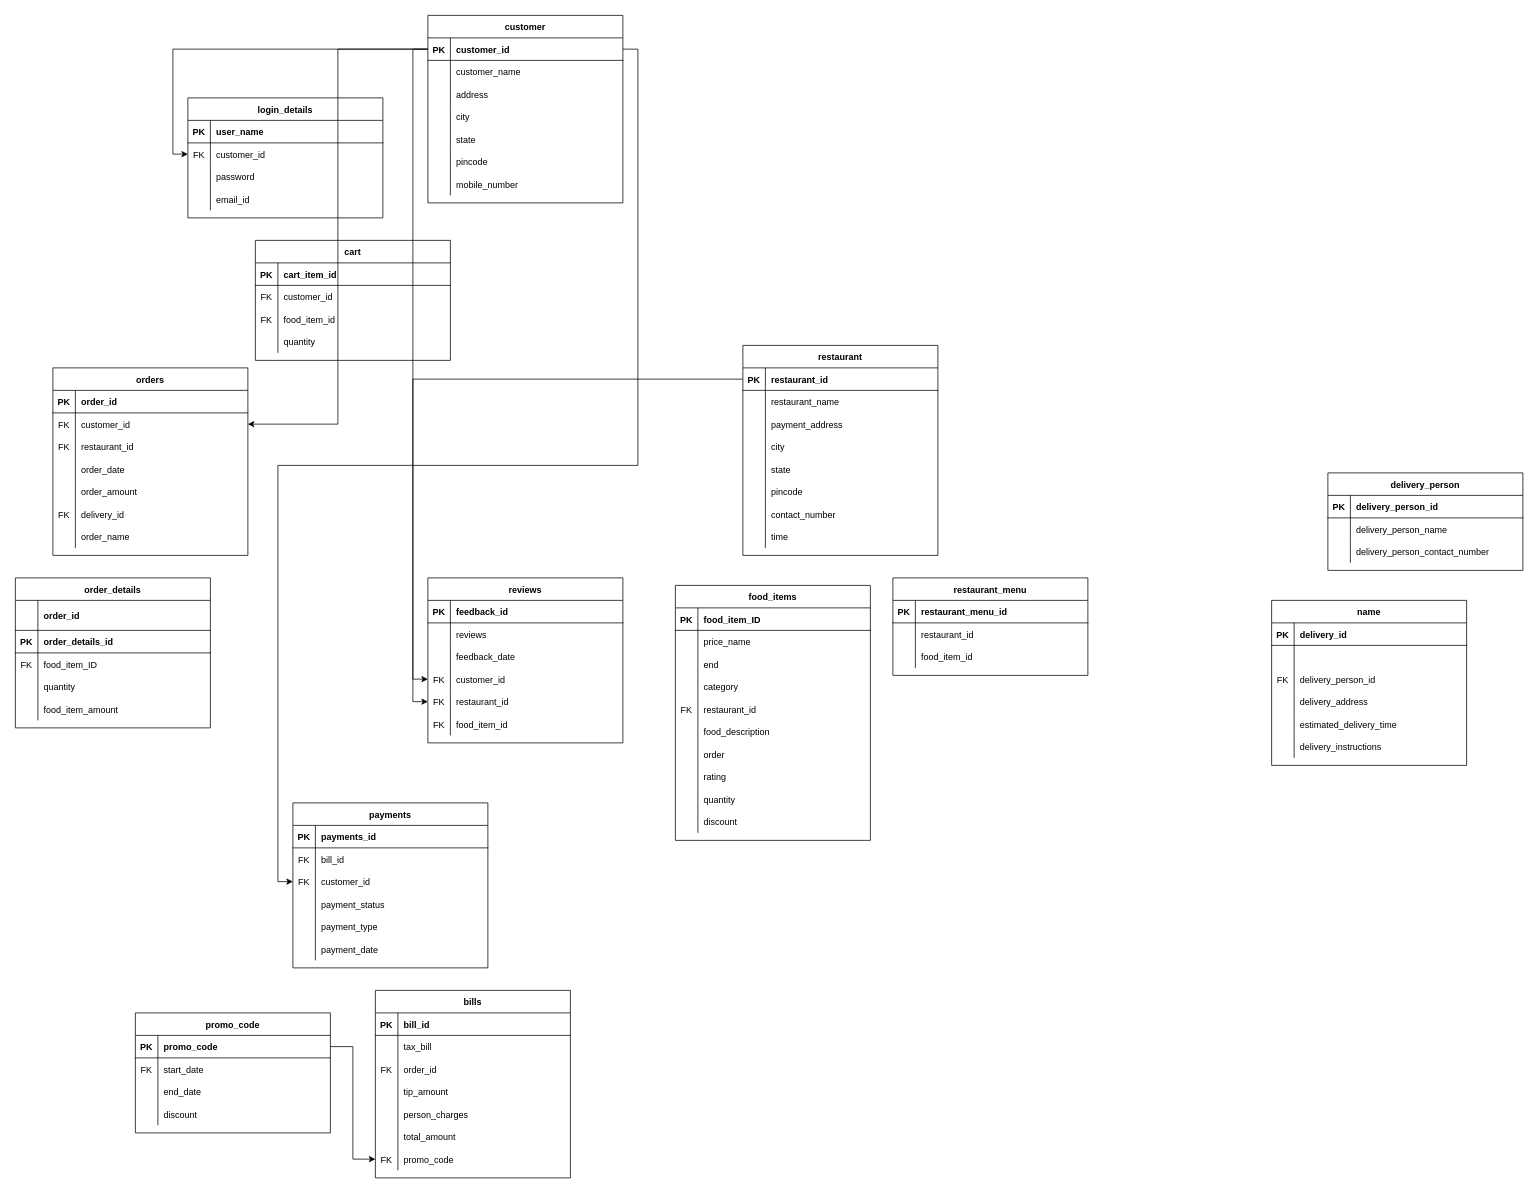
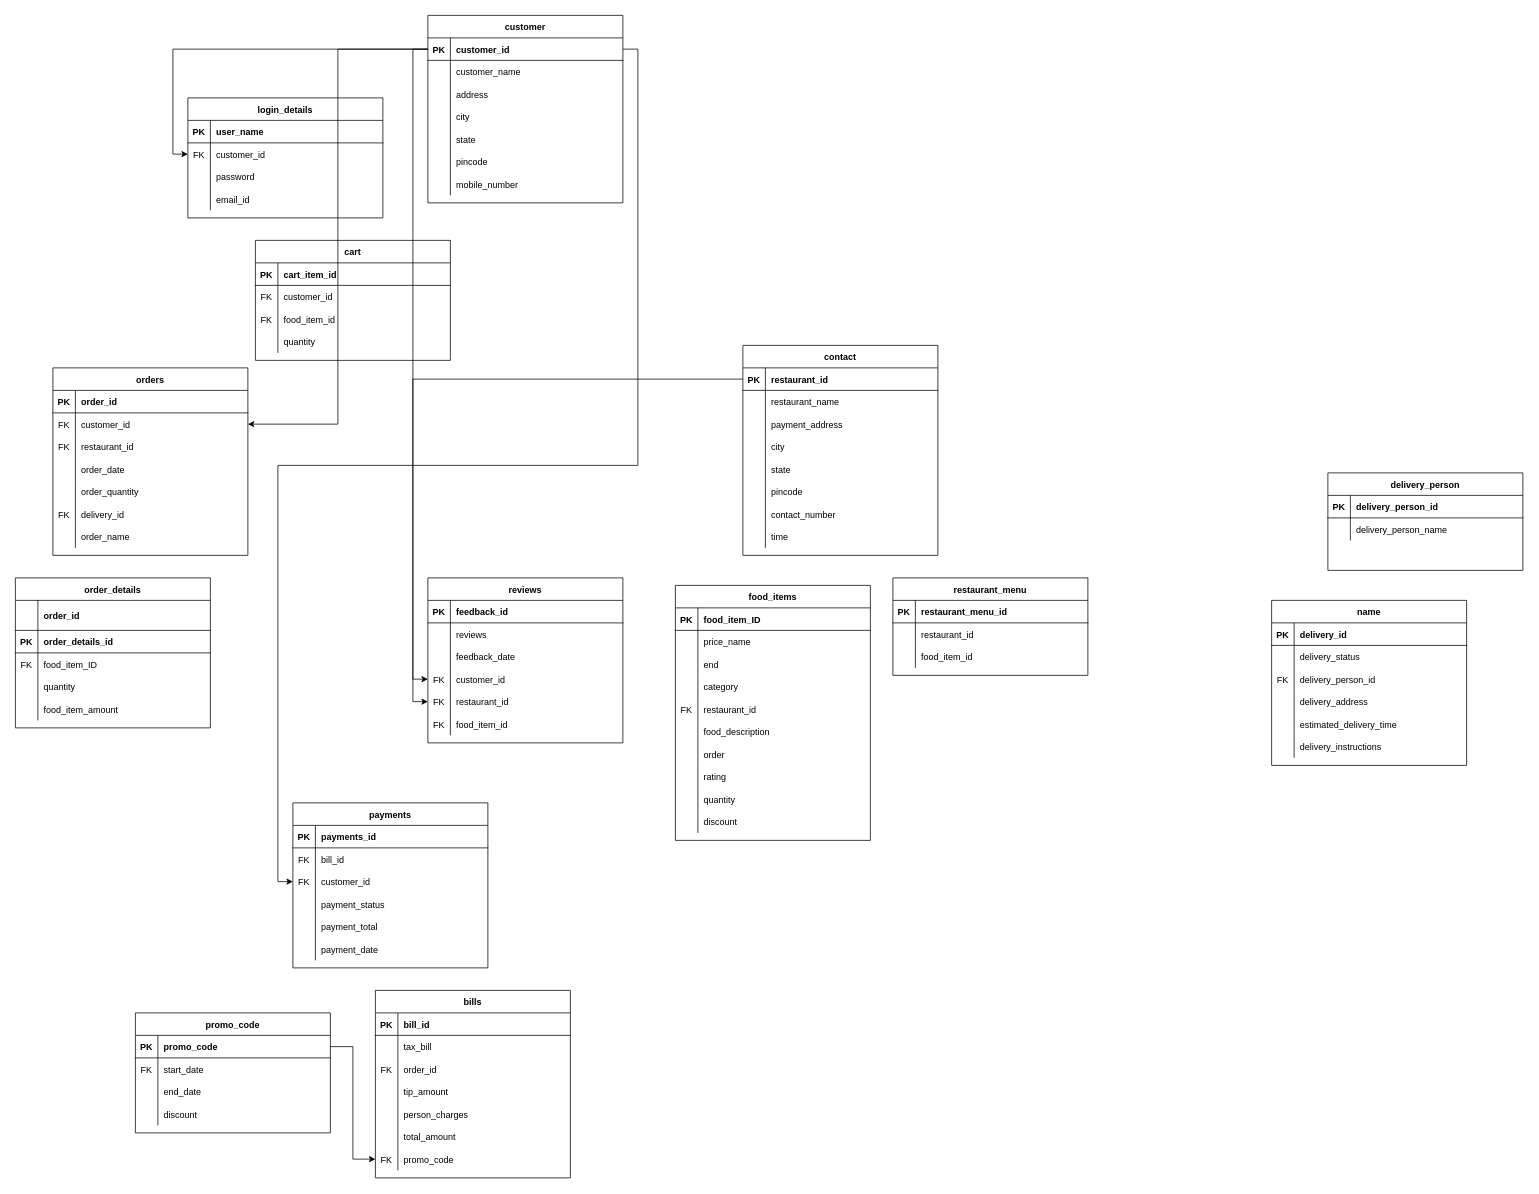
node "restaurant": label "restaurant" -> "contact"
node "order_amount": label "order_amount" -> "order_quantity"
node "delivery_person_contact_number": removed
node "delivery_status": added
node "payment_type": label "payment_type" -> "payment_total"
